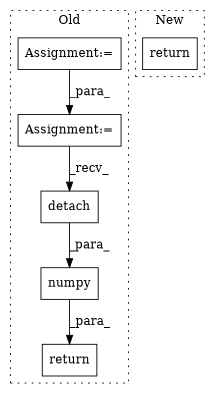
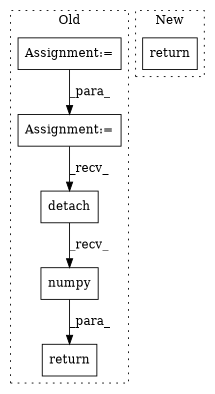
edge "detach" -> "numpy": label "_para_" -> "_recv_"
